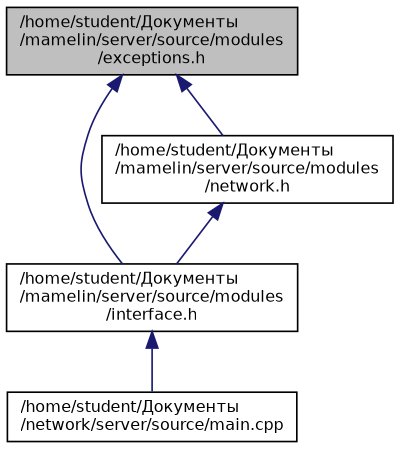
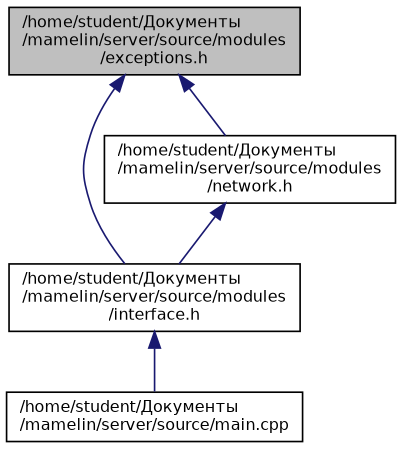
node "/home/student/Документы /network/server/source/main.cpp": label "/home/student/Документы /network/server/source/main.cpp" -> "/home/student/Документы /mamelin/server/source/main.cpp"
